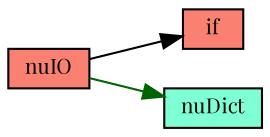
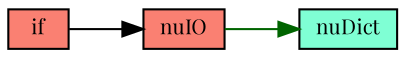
edge "nuIO" -> "if": reversed
